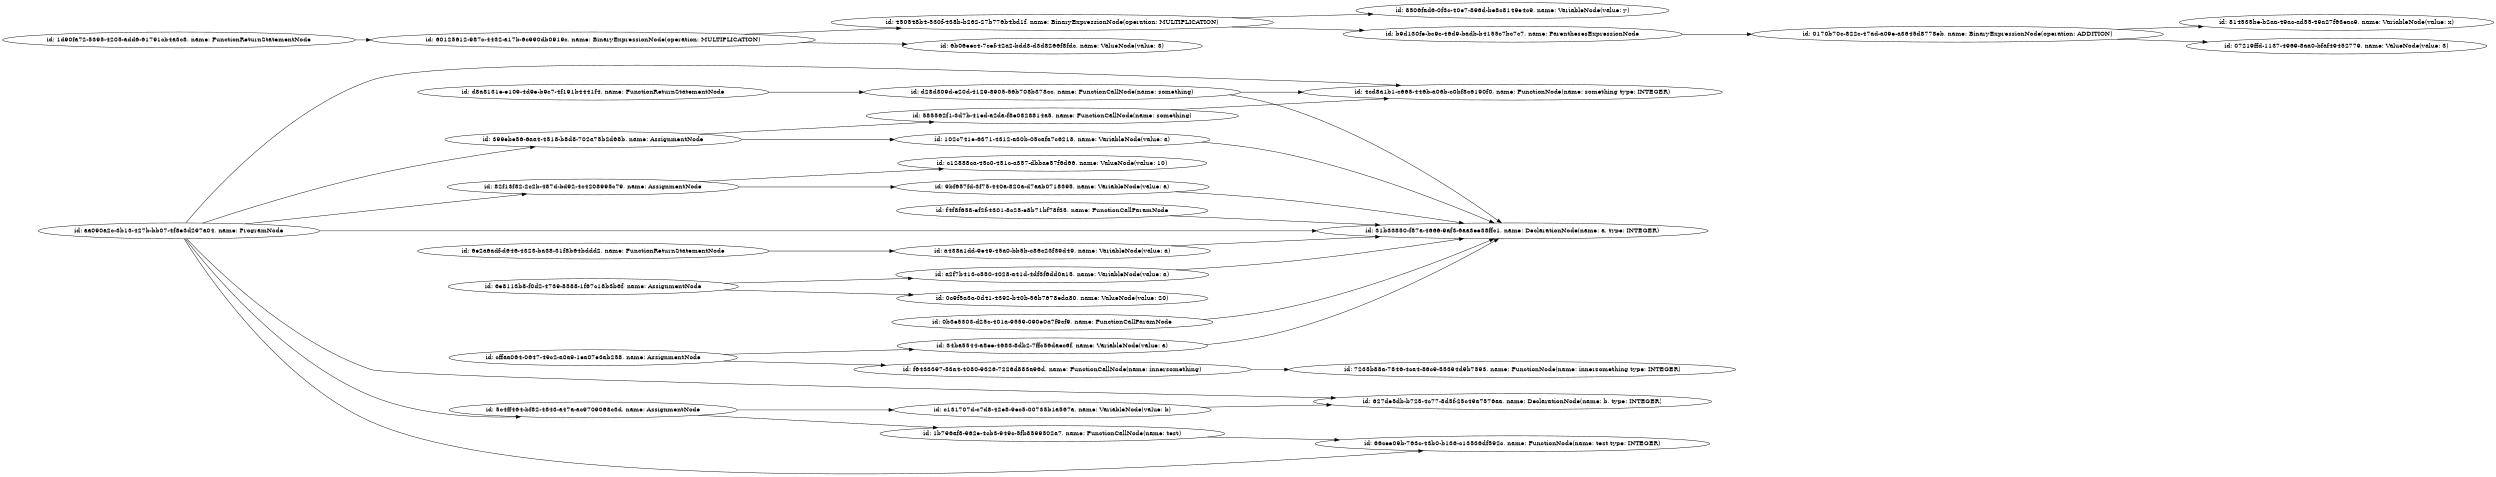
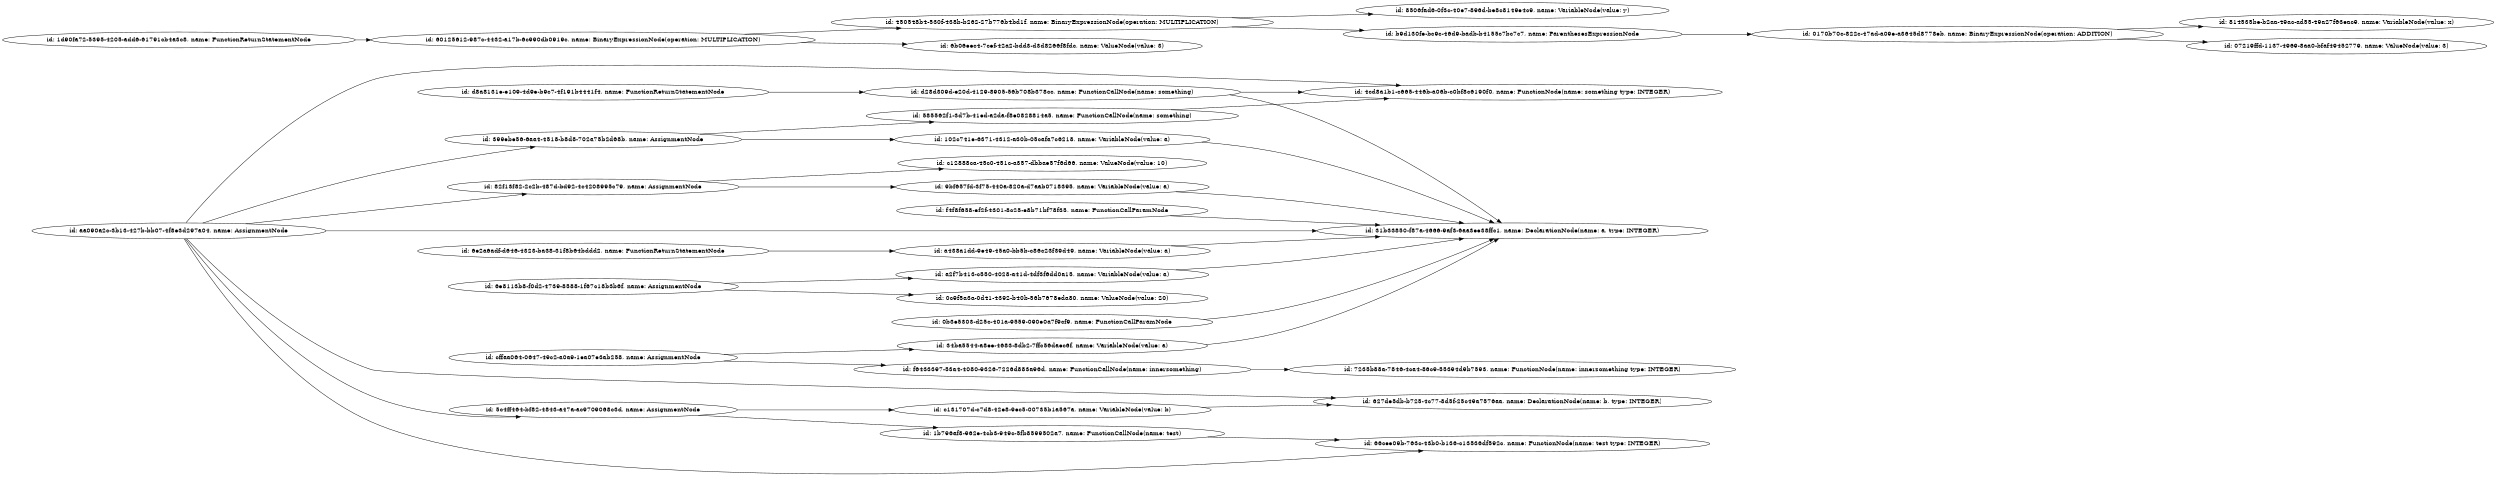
node "id: aa090a2c-3b13-427b-bb07-4f8e3d297a04, name: ProgramNode": label "id: aa090a2c-3b13-427b-bb07-4f8e3d297a04, name: ProgramNode" -> "id: aa090a2c-3b13-427b-bb07-4f8e3d297a04, name: AssignmentNode"
